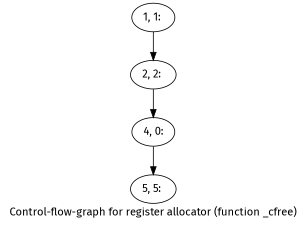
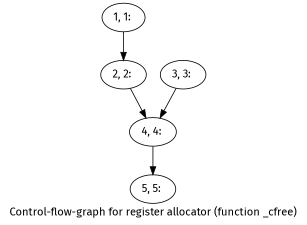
node "3, 3:": added
node "4, 0:": label "4, 0:" -> "4, 4:"
